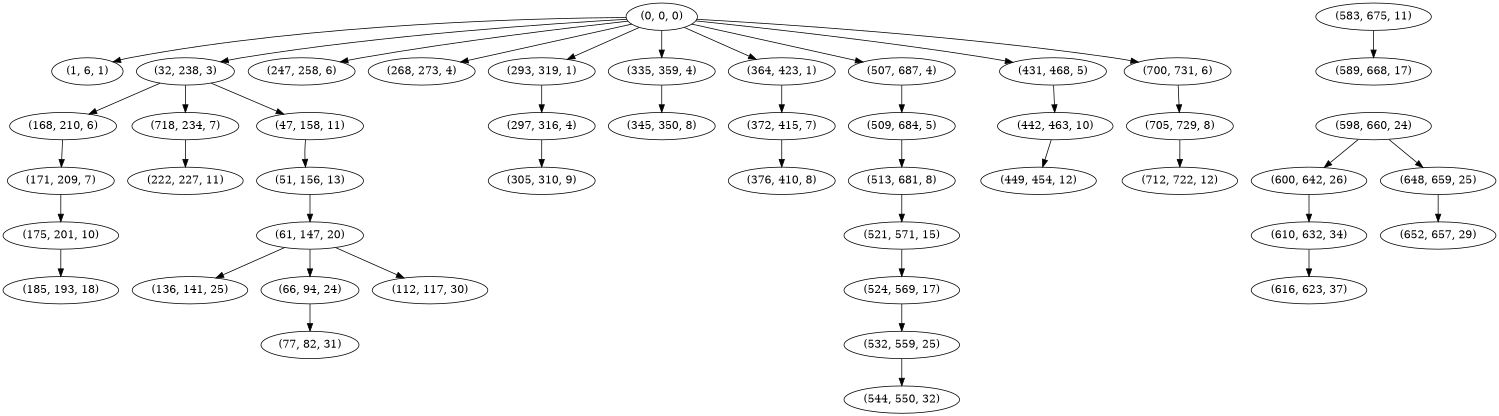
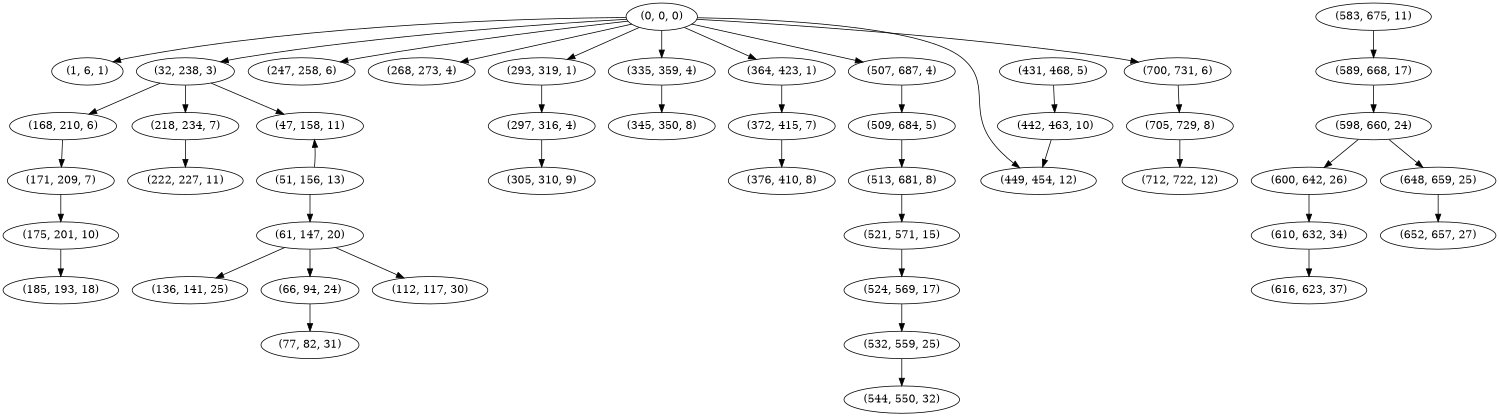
edge "(0, 0, 0)" -> "(431, 468, 5)": now "(0, 0, 0)" -> "(449, 454, 12)"
edge "(589, 668, 17)" -> "(598, 660, 24)": added
node "(718, 234, 7)": label "(718, 234, 7)" -> "(218, 234, 7)"
edge "(47, 158, 11)" -> "(51, 156, 13)": reversed
node "(652, 657, 29)": label "(652, 657, 29)" -> "(652, 657, 27)"
